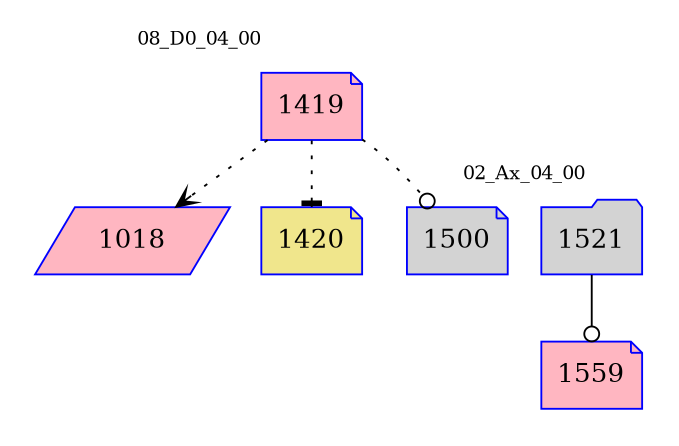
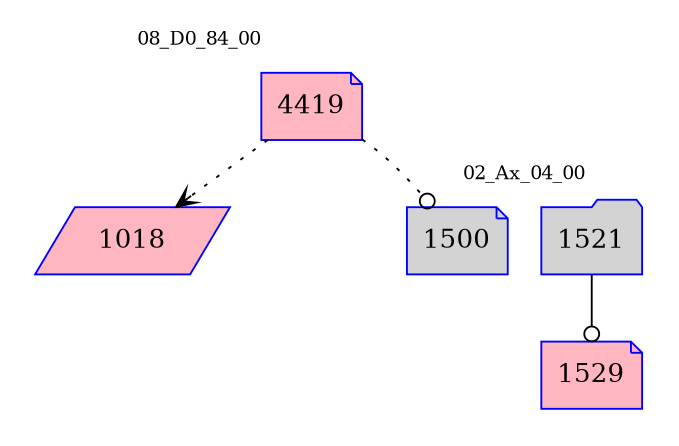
cluster "08_D0_04_00": label "08_D0_04_00" -> "08_D0_84_00"
node "1419": label "1419" -> "4419"
node "1420": removed
node "1559": label "1559" -> "1529"
